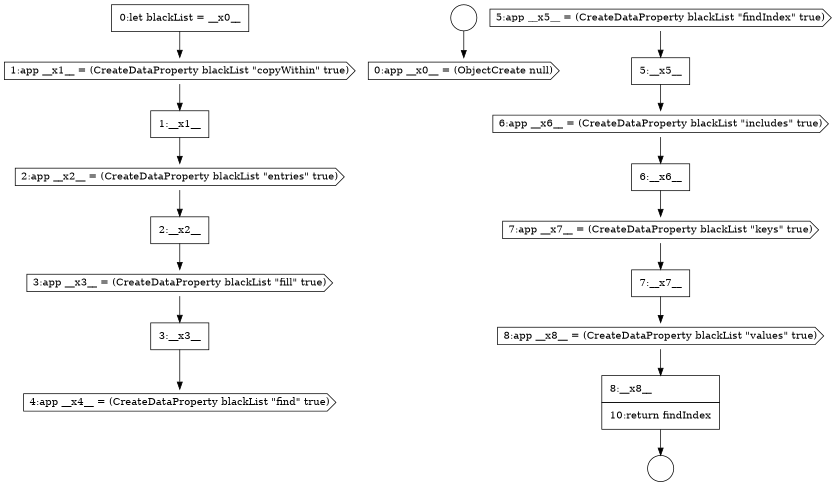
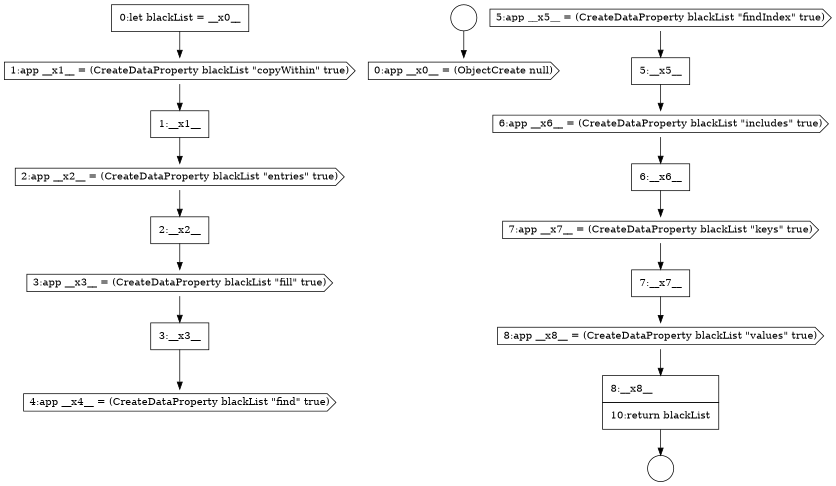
node "8:__x8__": text "10:return findIndex" -> "10:return blackList"
